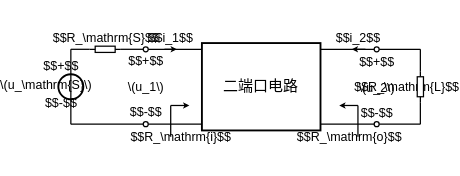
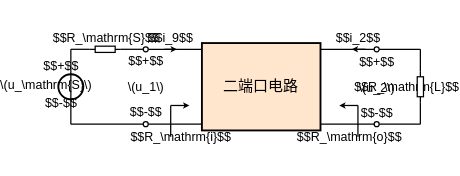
node "$$i_1$$": label "$$i_1$$" -> "$$i_9$$"
node "二端口电路": fillcolor #ffffff -> #ffe6cc
